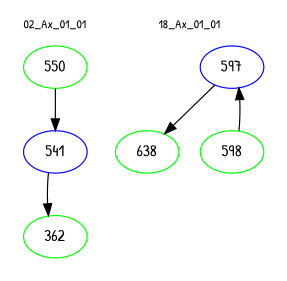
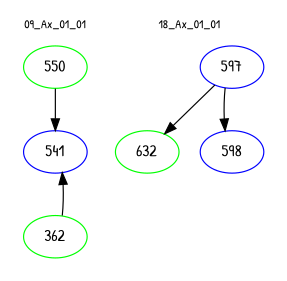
cluster "02_Ax_01_01": label "02_Ax_01_01" -> "09_Ax_01_01"
edge "598" -> "597": reversed
node "638": label "638" -> "632"
node "598": color green -> blue
edge "541" -> "362": reversed
